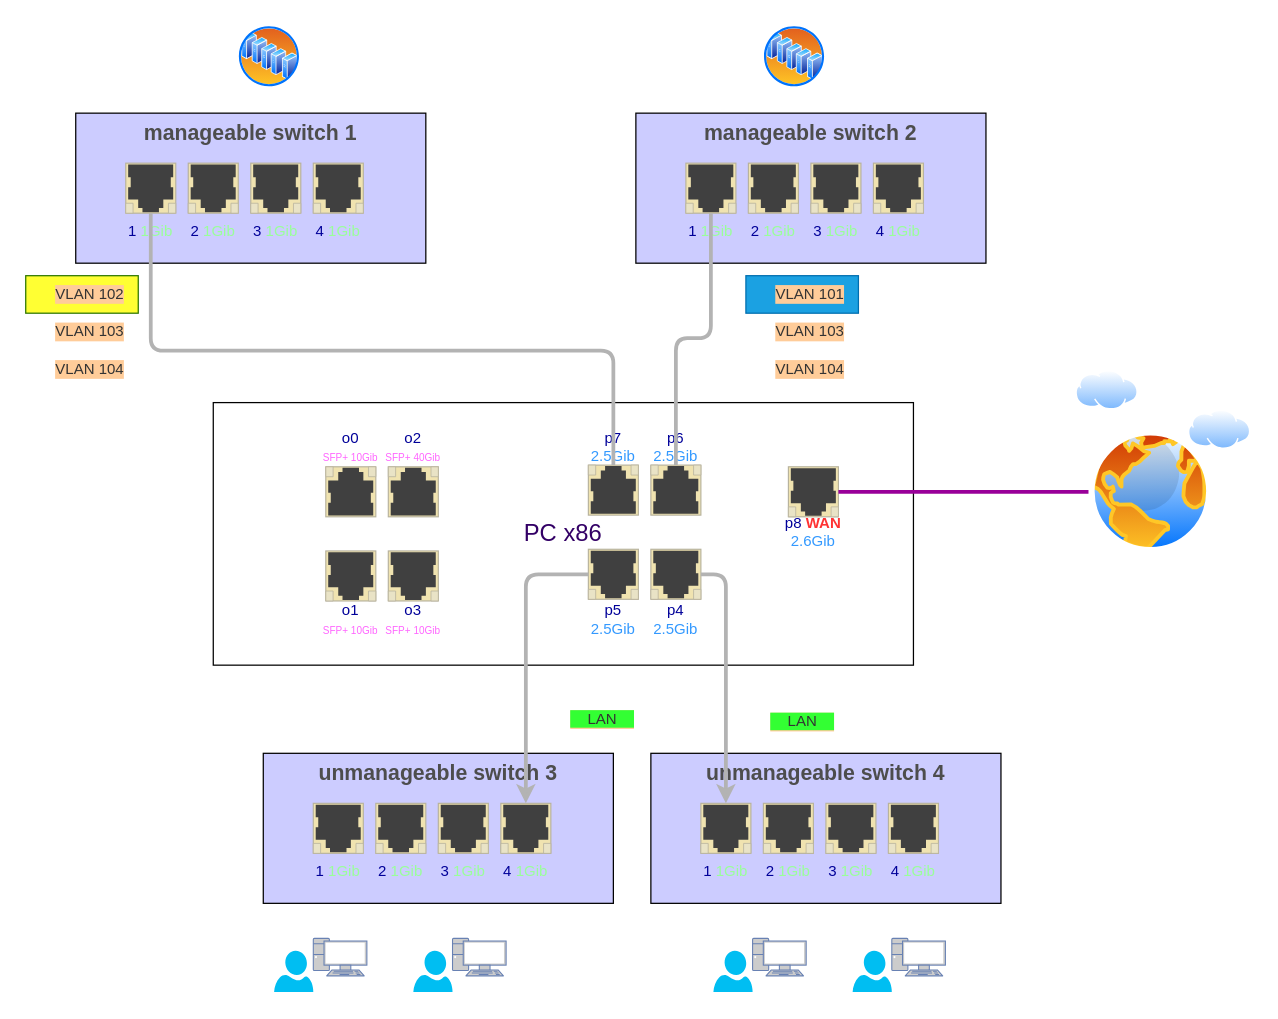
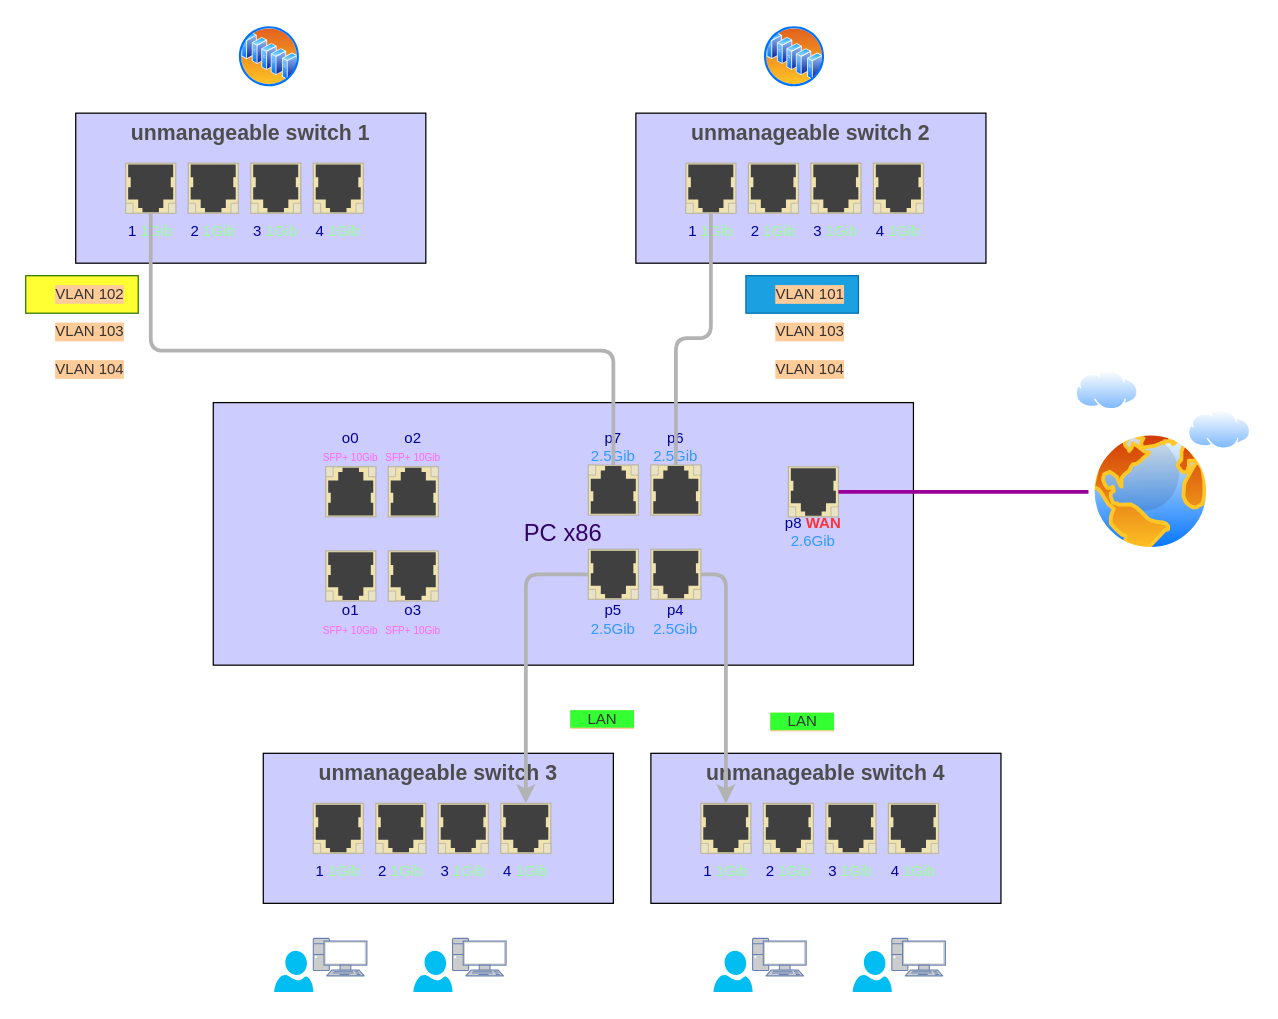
node "manageable switch 1": label "manageable switch 1" -> "unmanageable switch 1"
node "manageable switch 2": label "manageable switch 2" -> "unmanageable switch 2"
node "o2 SFP+ 40Gib": label "o2 SFP+ 40Gib" -> "o2 SFP+ 10Gib"
node "PC x86": fillcolor #ffffff -> #ccccff
